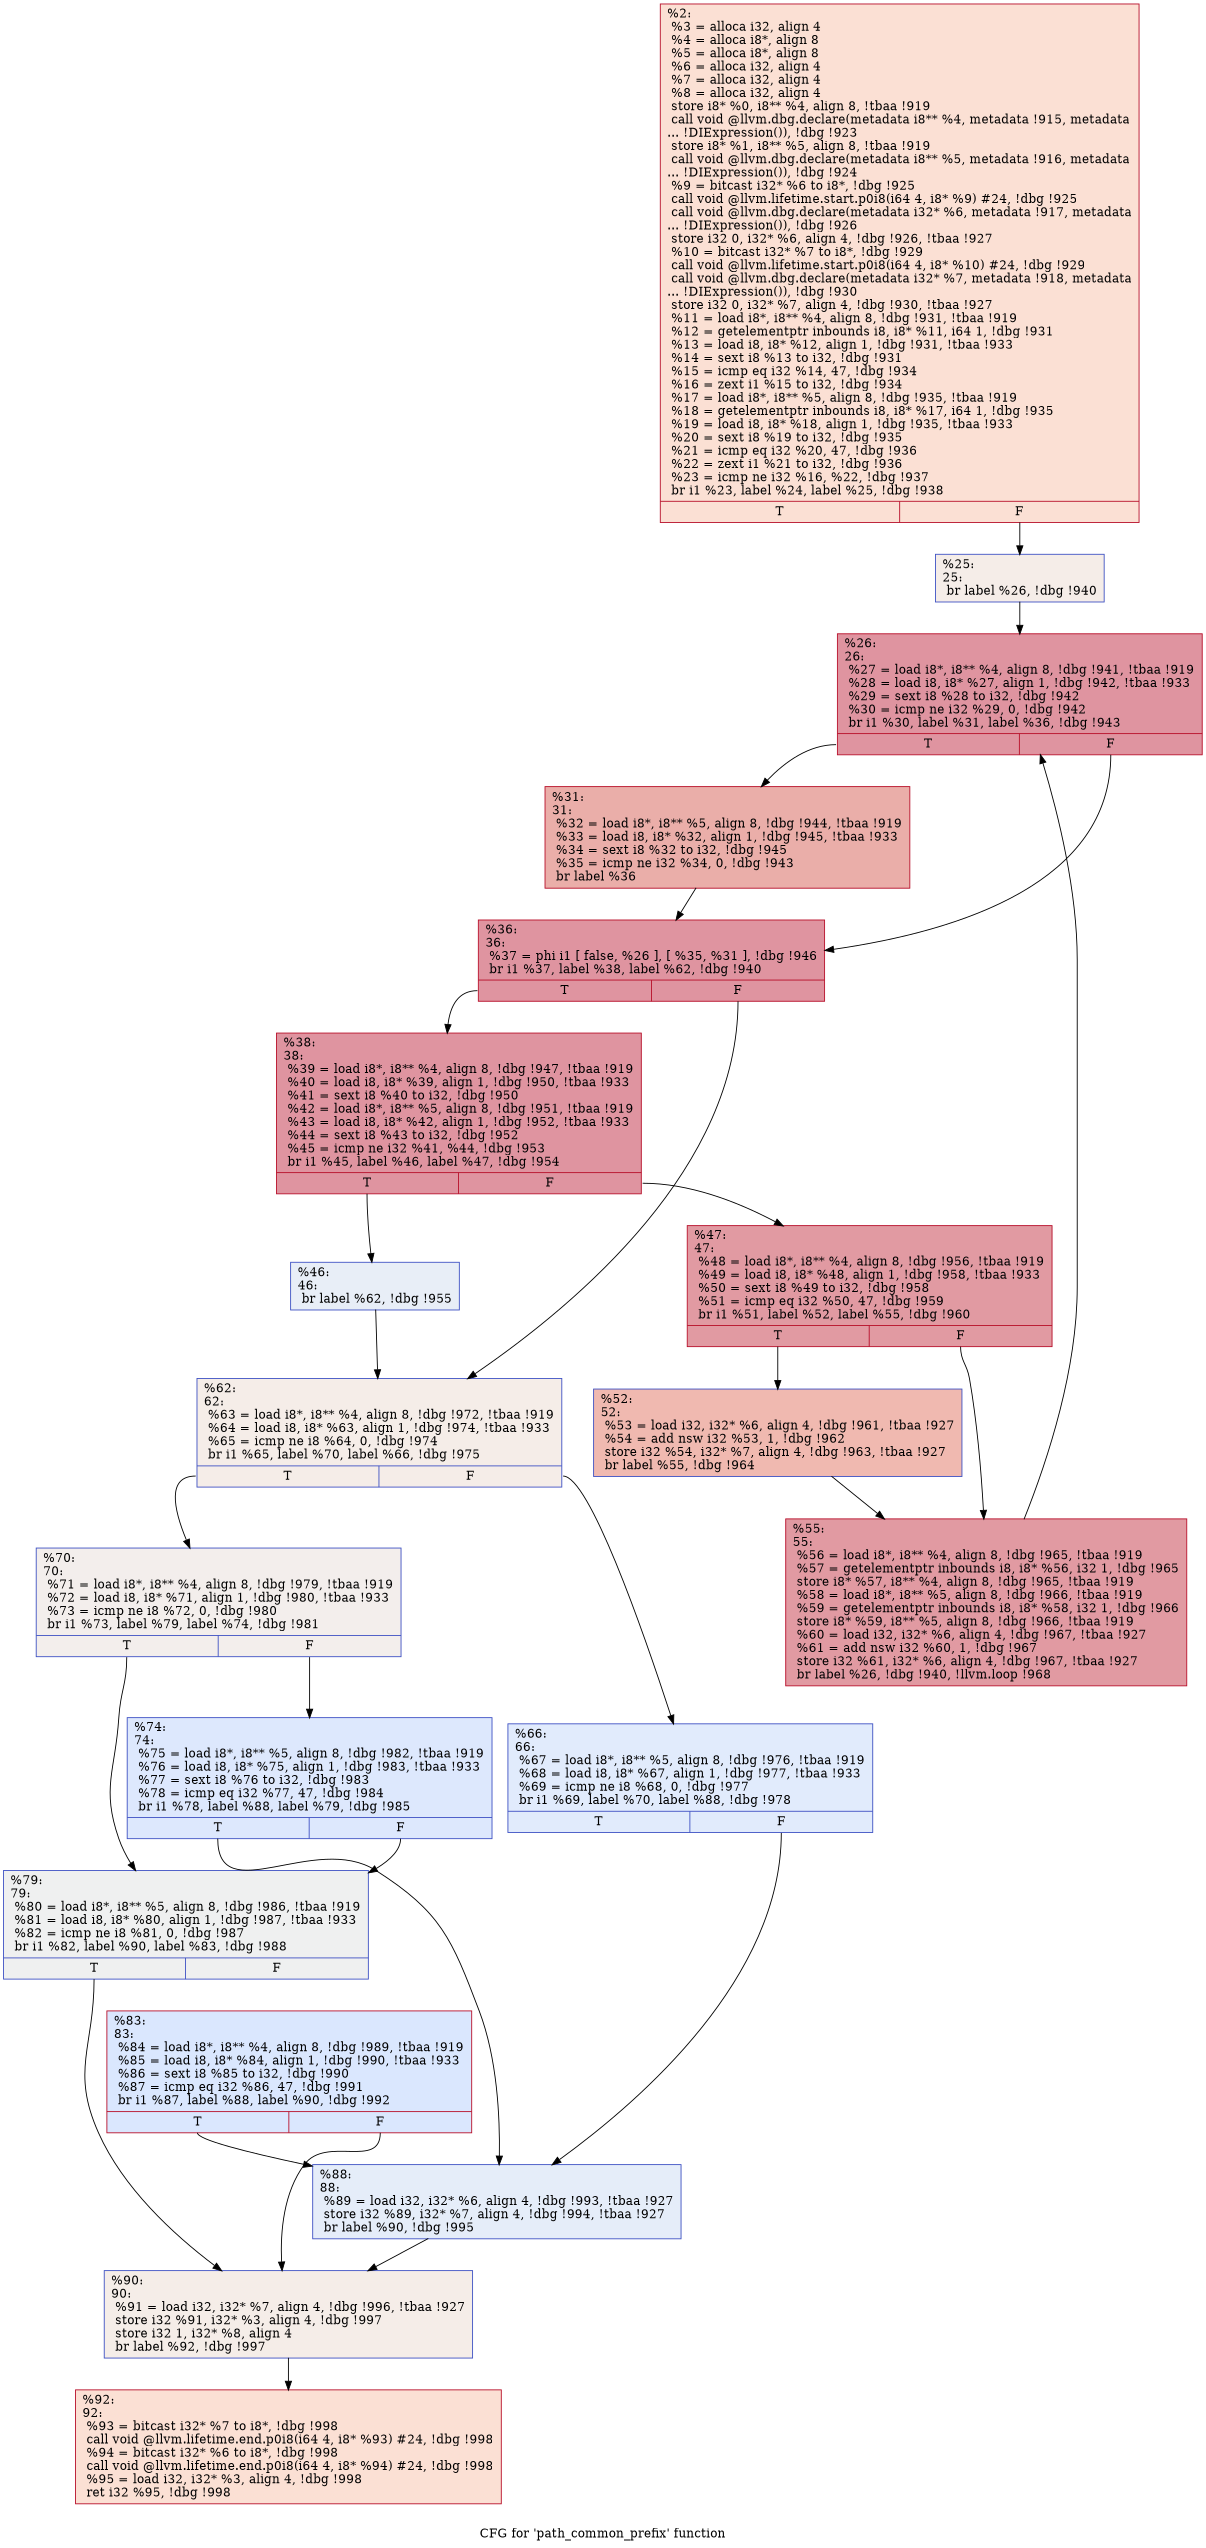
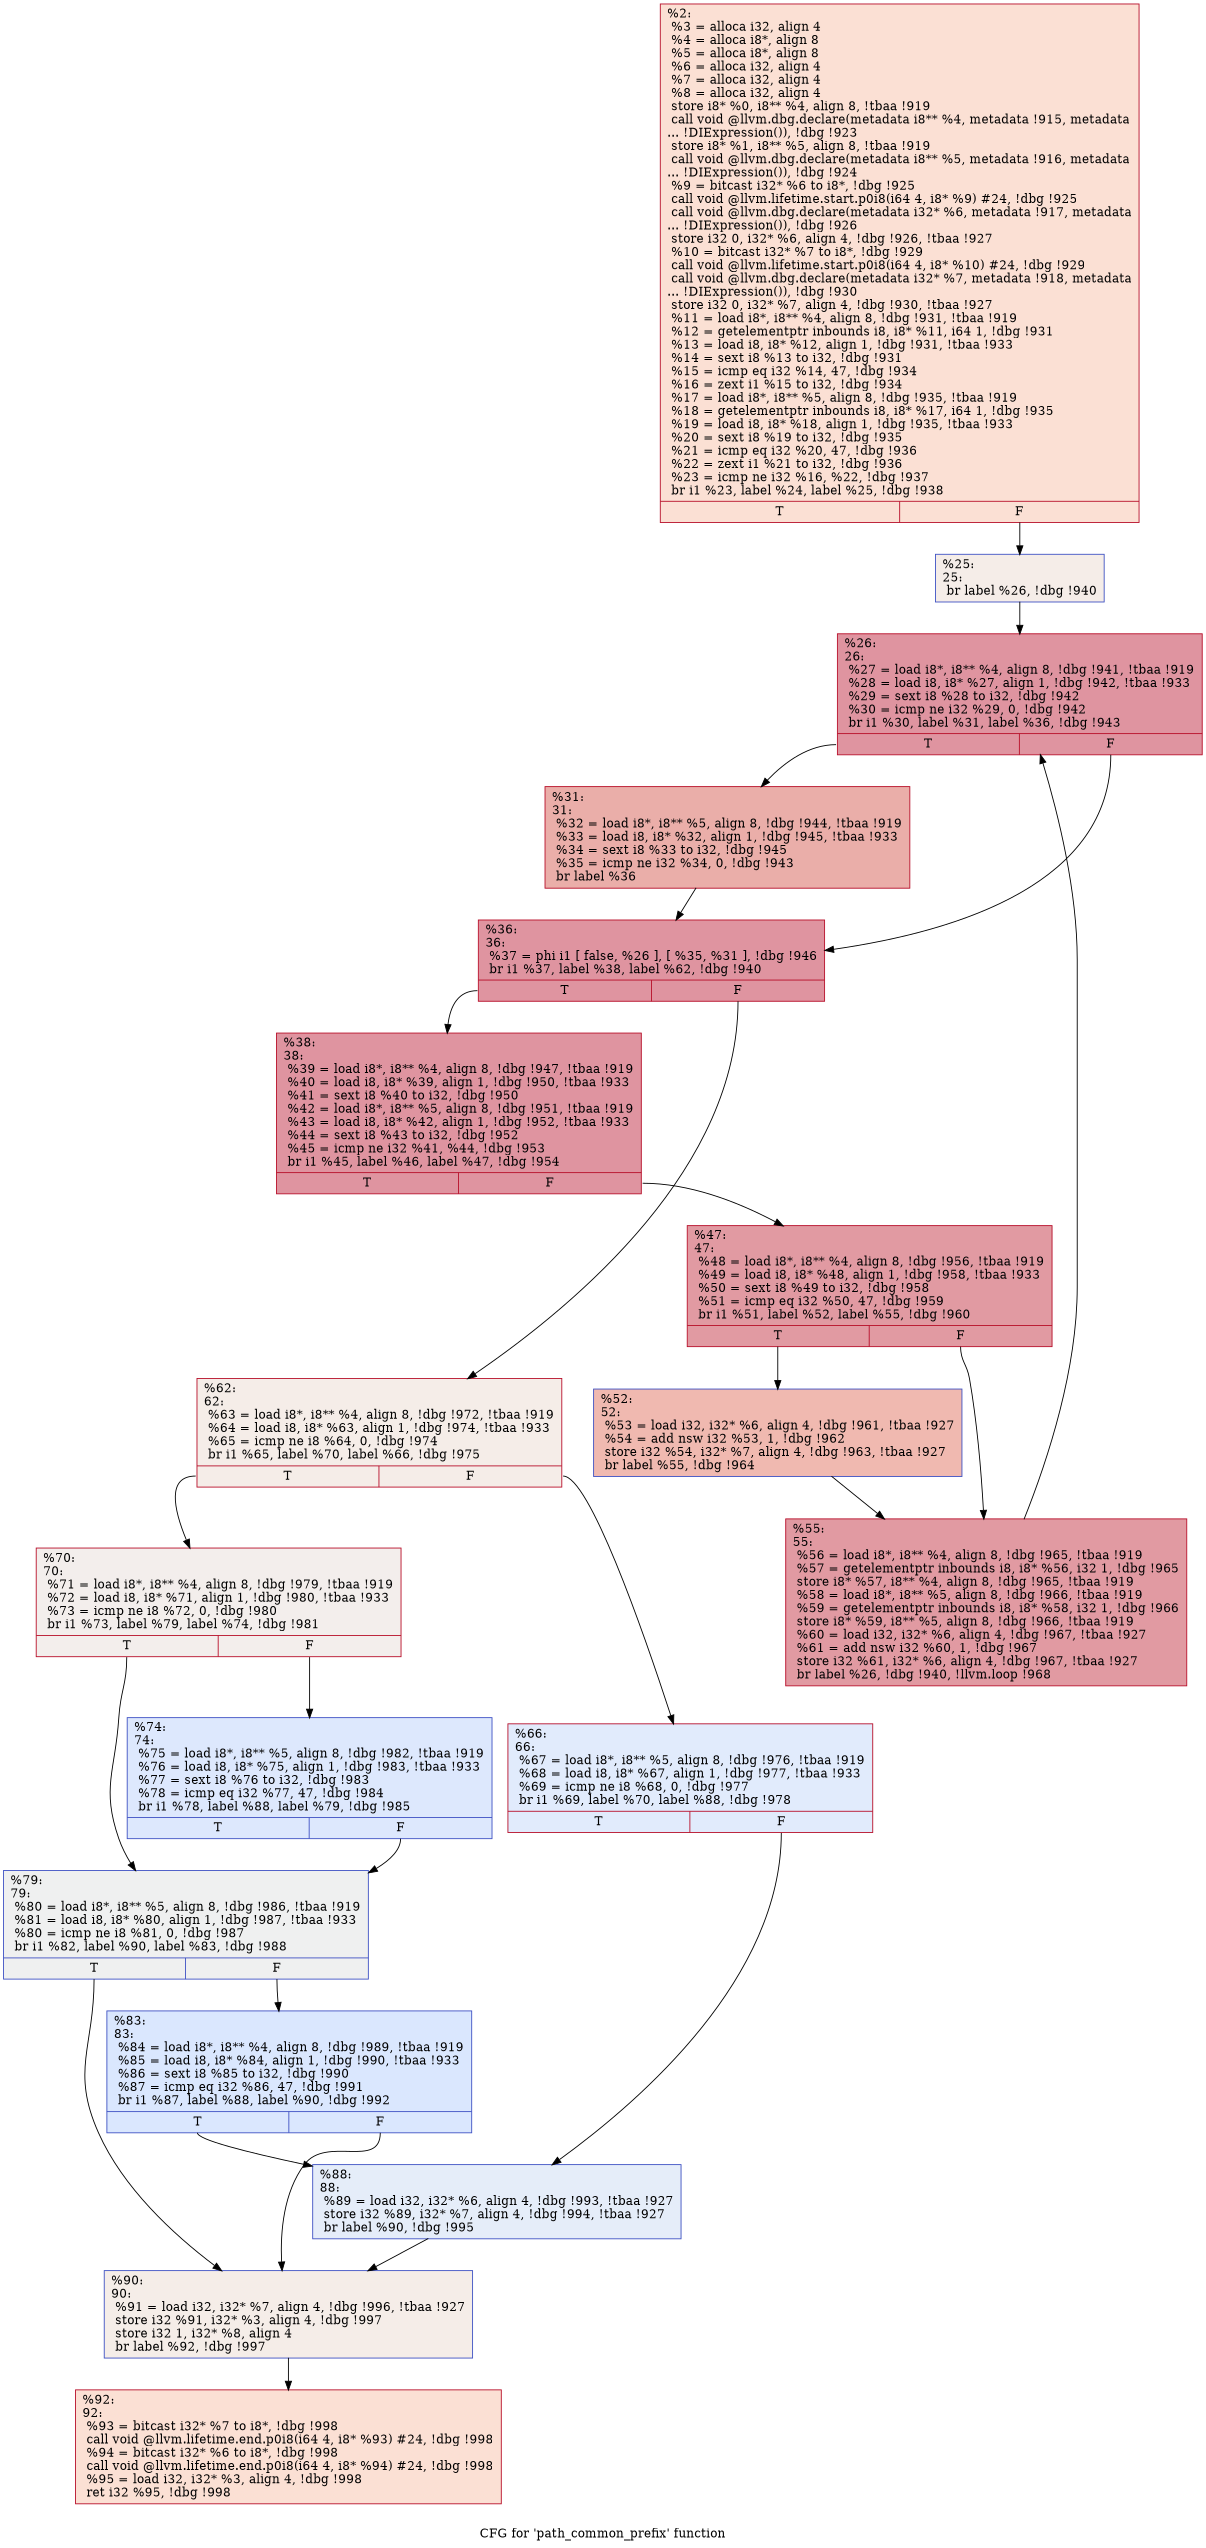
node "%31:": text "%34 = sext i8 %32 to i32, !dbg !945" -> "%34 = sext i8 %33 to i32, !dbg !945"
node "%46:": removed
node "%62:": color #3d50c3ff -> #b70d28ff
node "%70:": color #3d50c3ff -> #b70d28ff
node "%66:": color #3d50c3ff -> #b70d28ff
edge "%74:" -> "%88:": removed
node "%79:": text "%82 = icmp ne i8 %81, 0, !dbg !987" -> "%80 = icmp ne i8 %81, 0, !dbg !987"
edge "%79:" -> "%83:": added
node "%83:": color #b70d28ff -> #3d50c3ff
